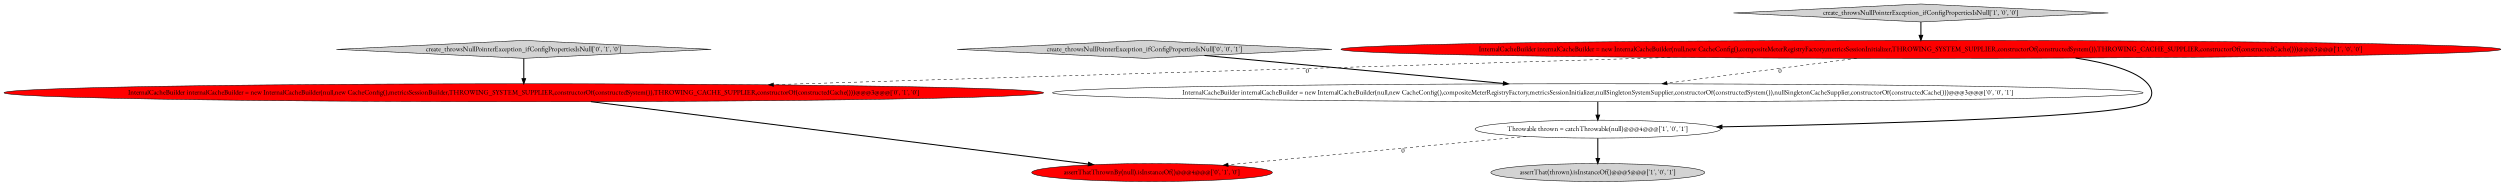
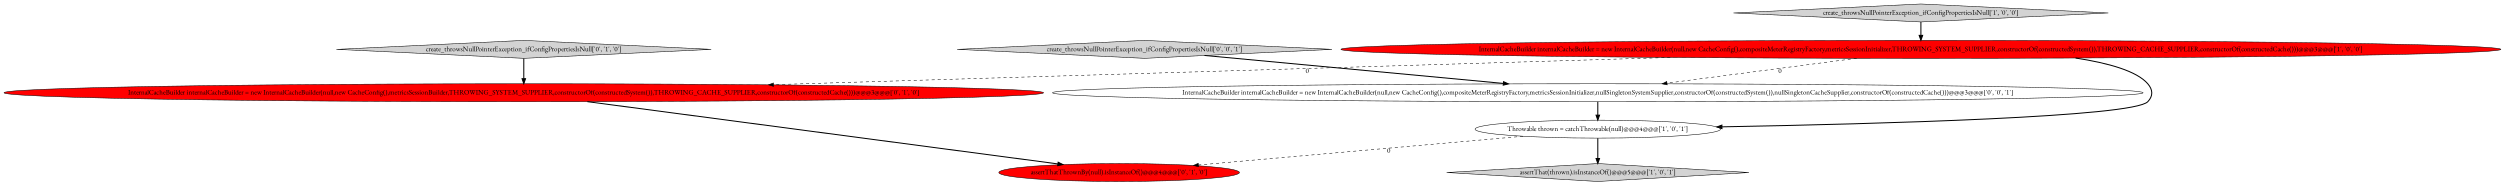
node "assertThat(thrown).isInstanceOf()@@@5@@@['1', '0', '1']": shape ellipse -> diamond
